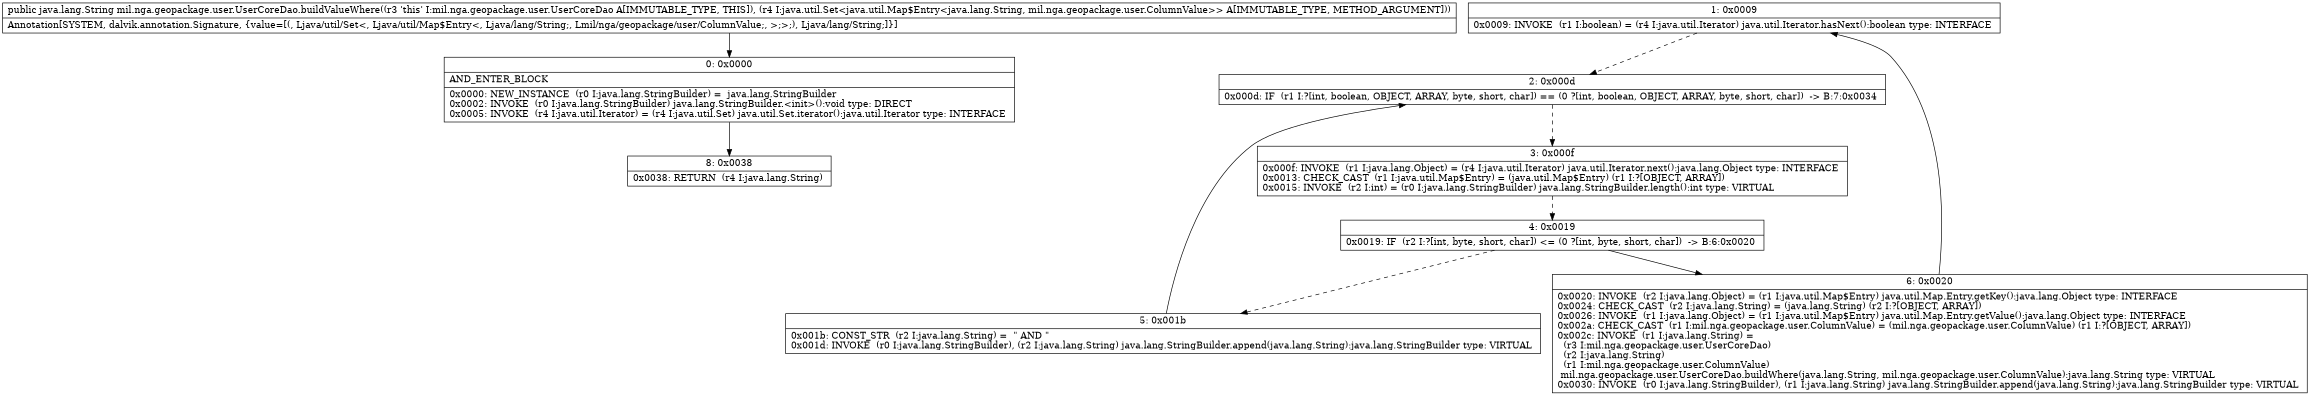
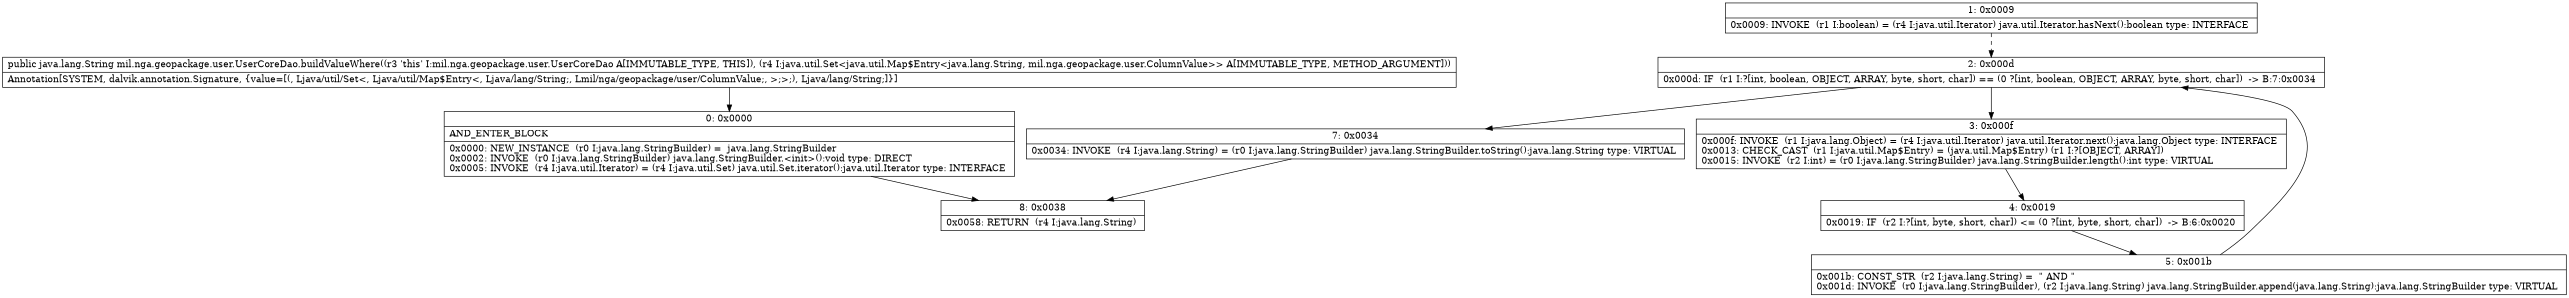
edge "2: 0x000d" -> "3: 0x000f": style dashed -> solid
node "7: 0x0034": added
node "8: 0x0038": text "0x0038: RETURN  (r4 I:java.lang.String)" -> "0x0058: RETURN  (r4 I:java.lang.String)"
edge "3: 0x000f" -> "4: 0x0019": style dashed -> solid
edge "4: 0x0019" -> "5: 0x001b": style dashed -> solid
node "6: 0x0020": removed
